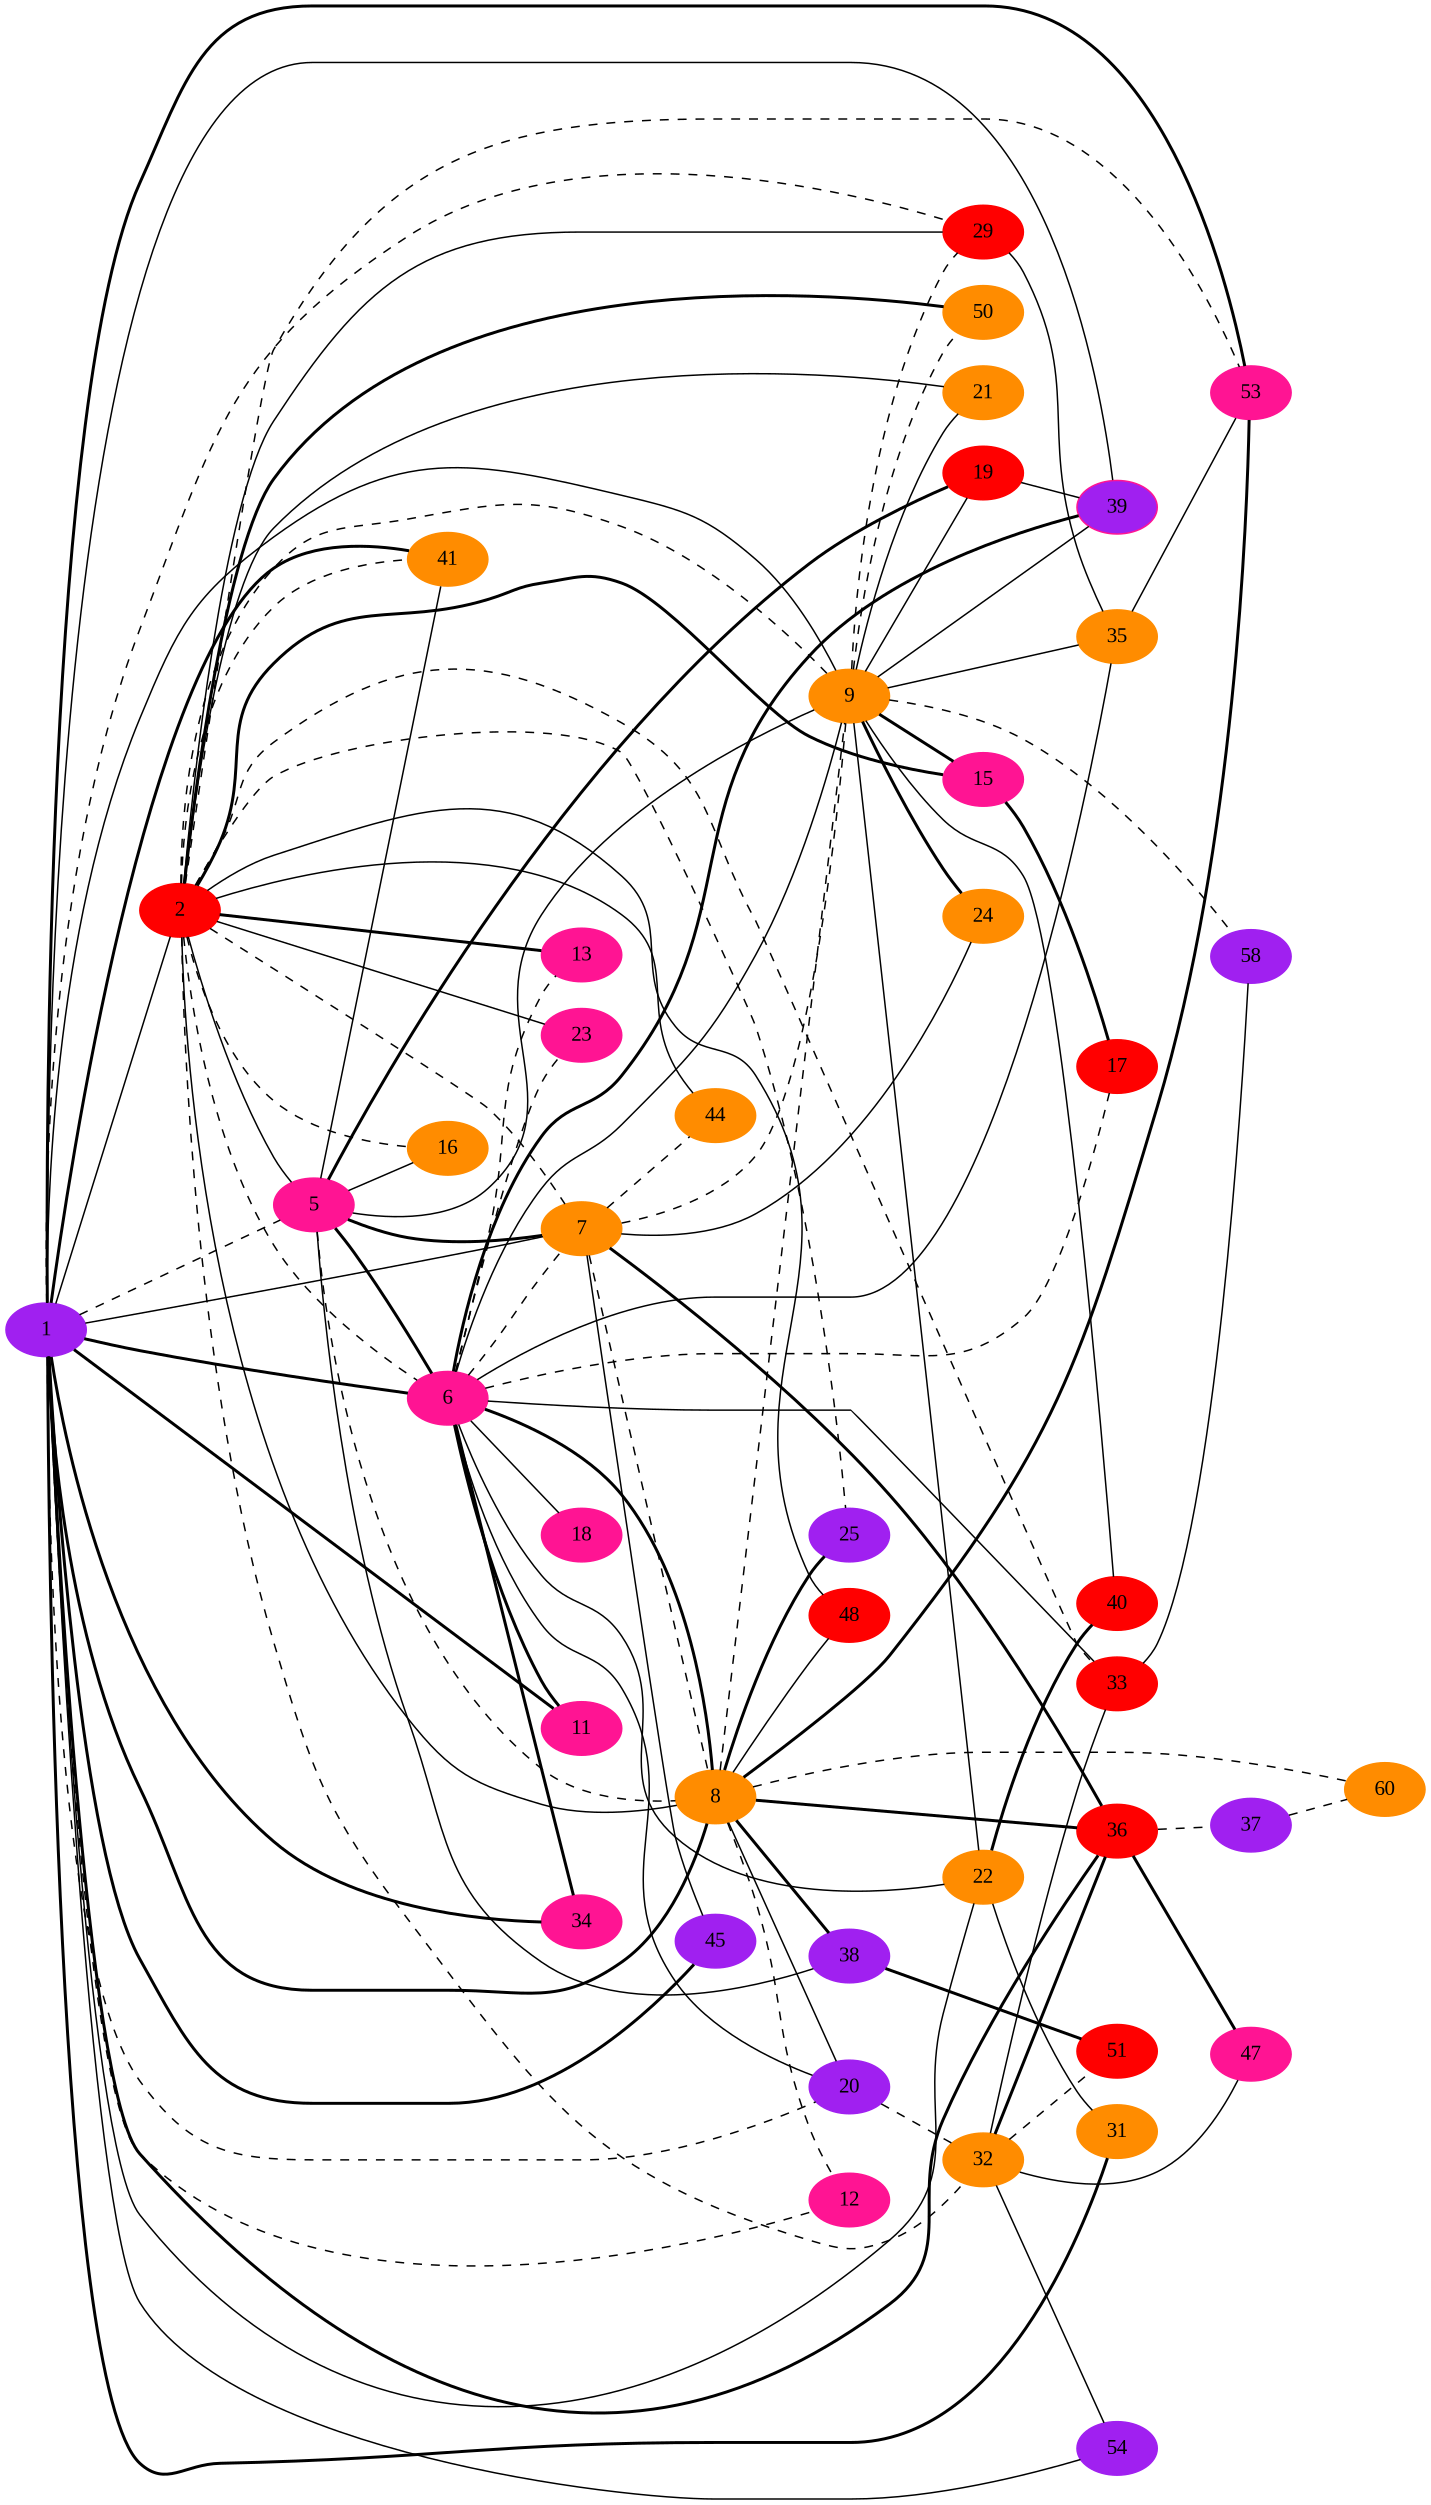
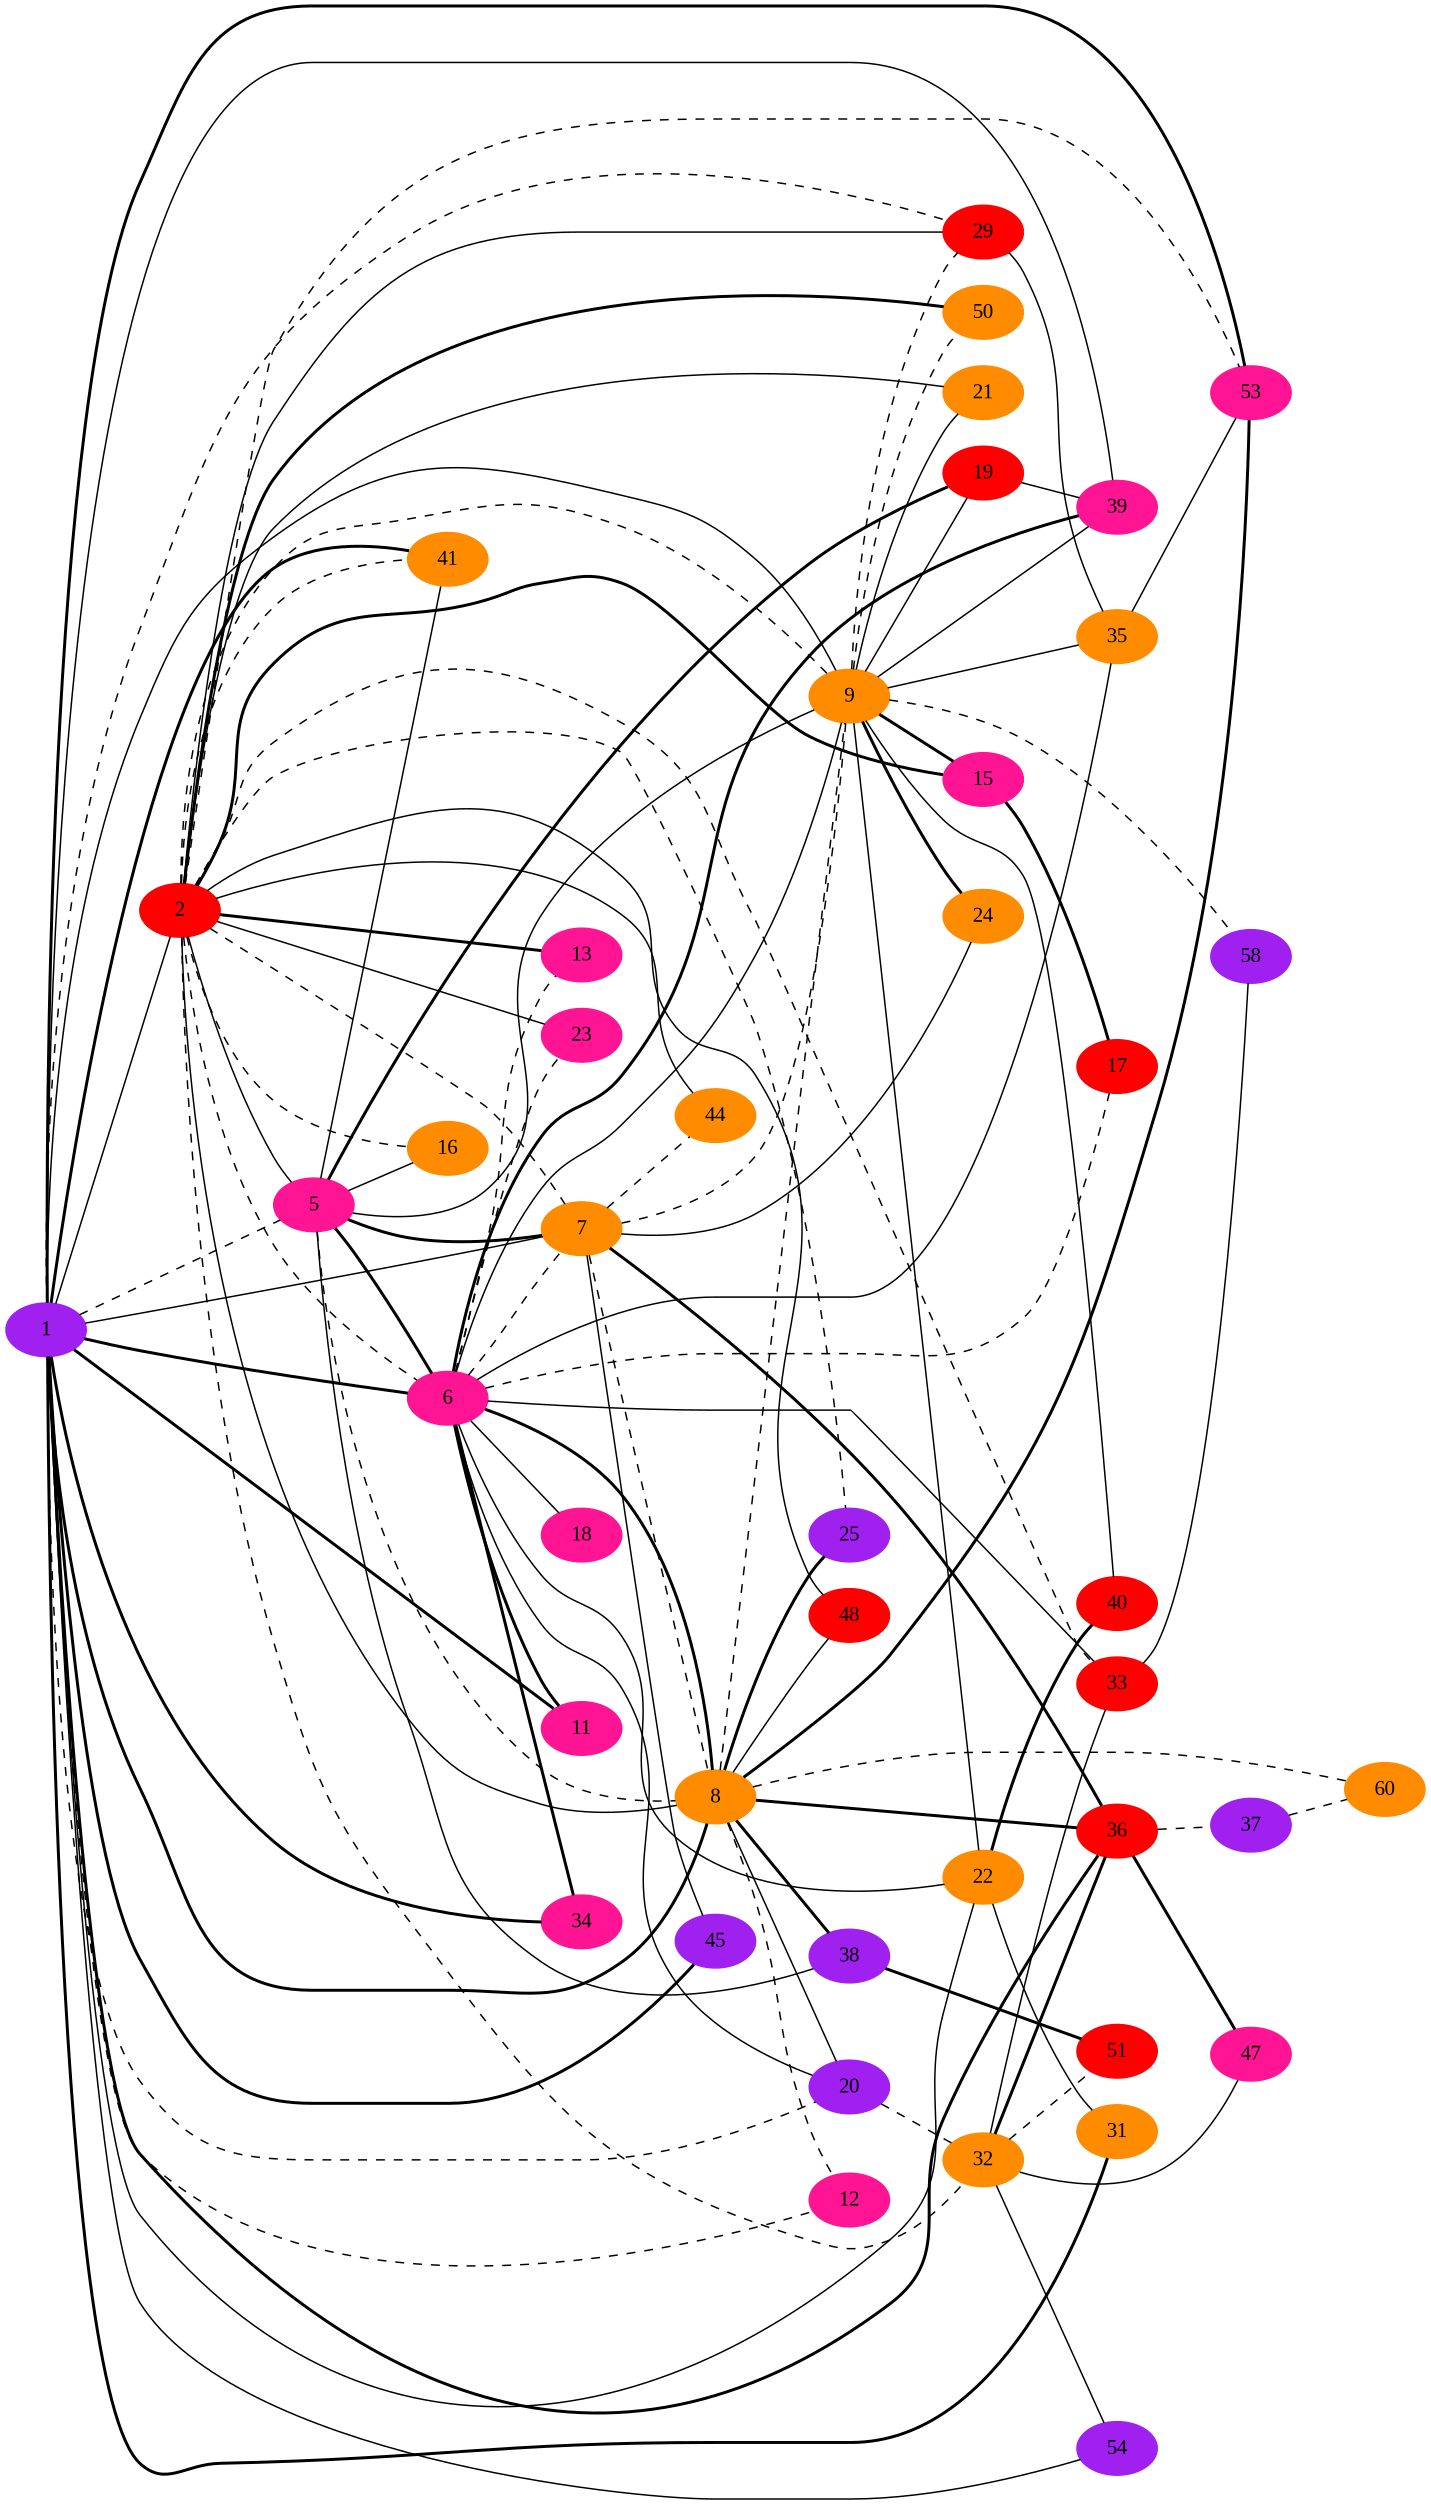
node "39": fillcolor purple -> deeppink
